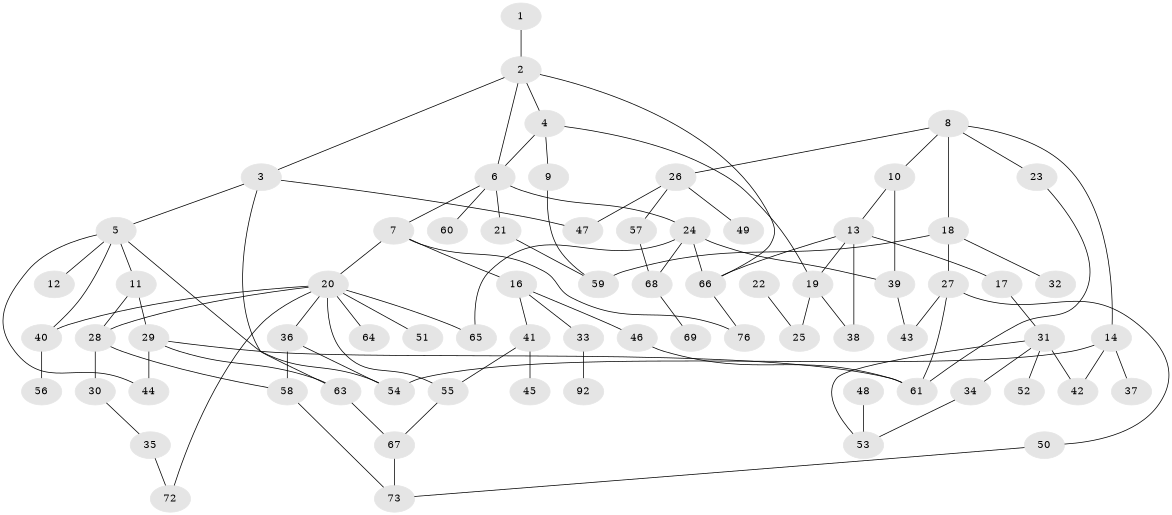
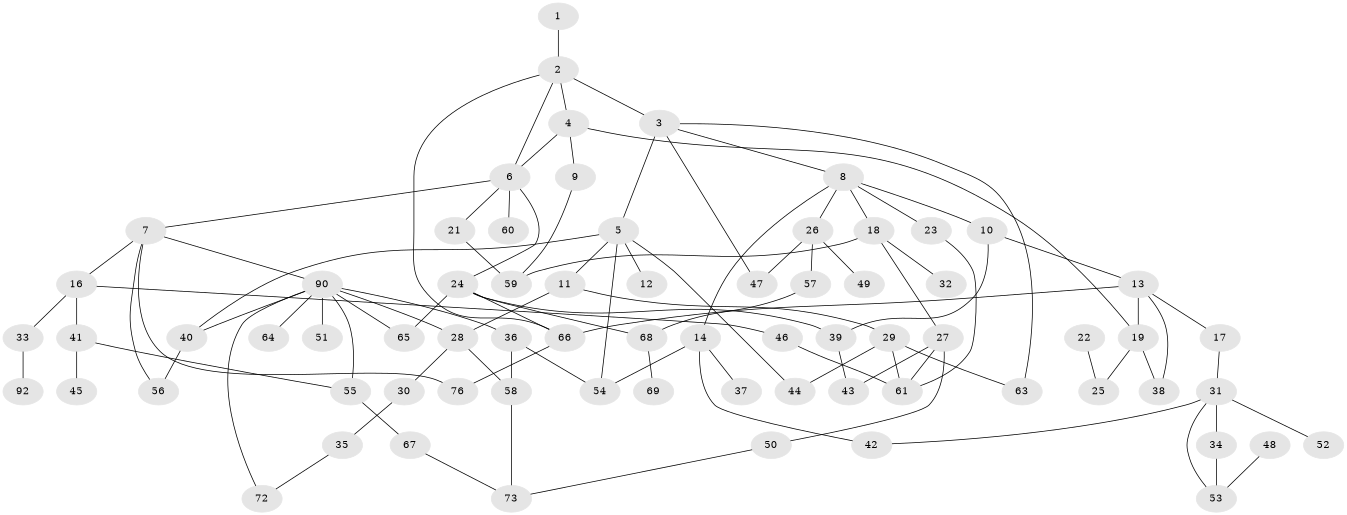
edge "3" -- "8": added
node "20": label "20" -> "90"
edge "7" -- "56": added
edge "63" -- "67": removed
